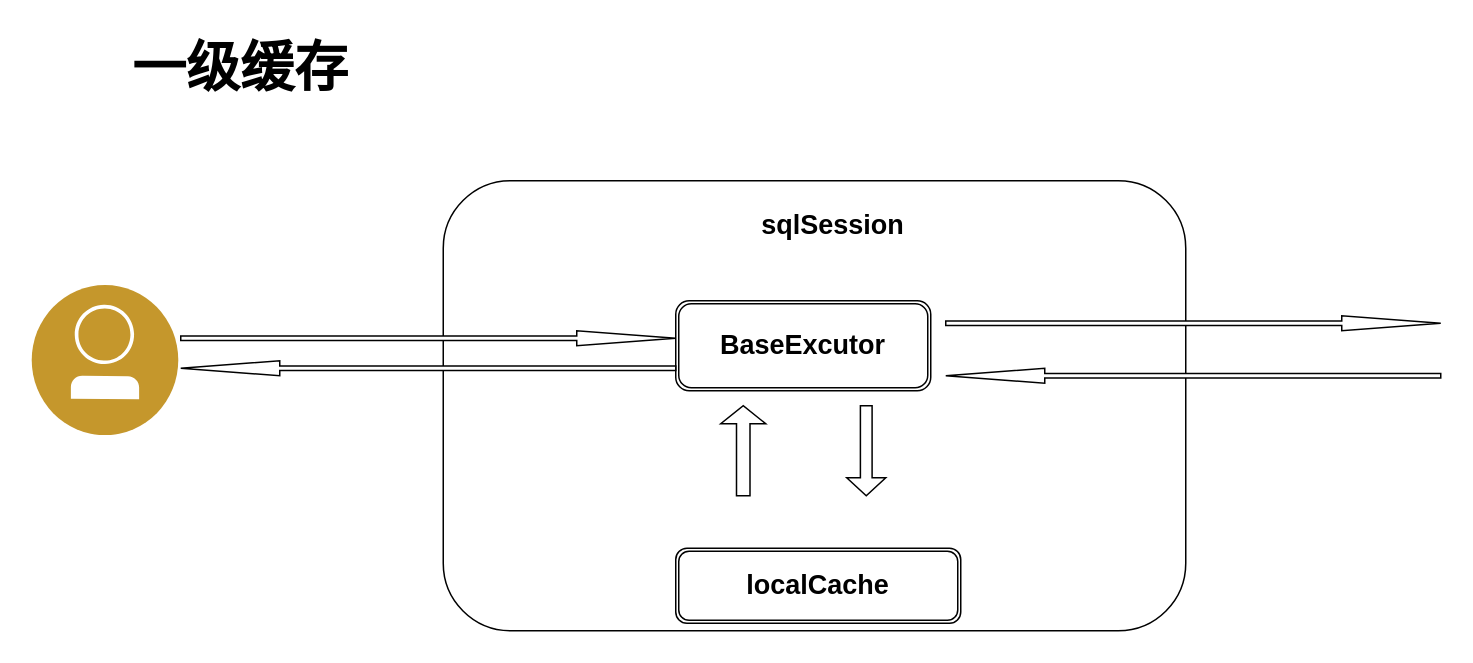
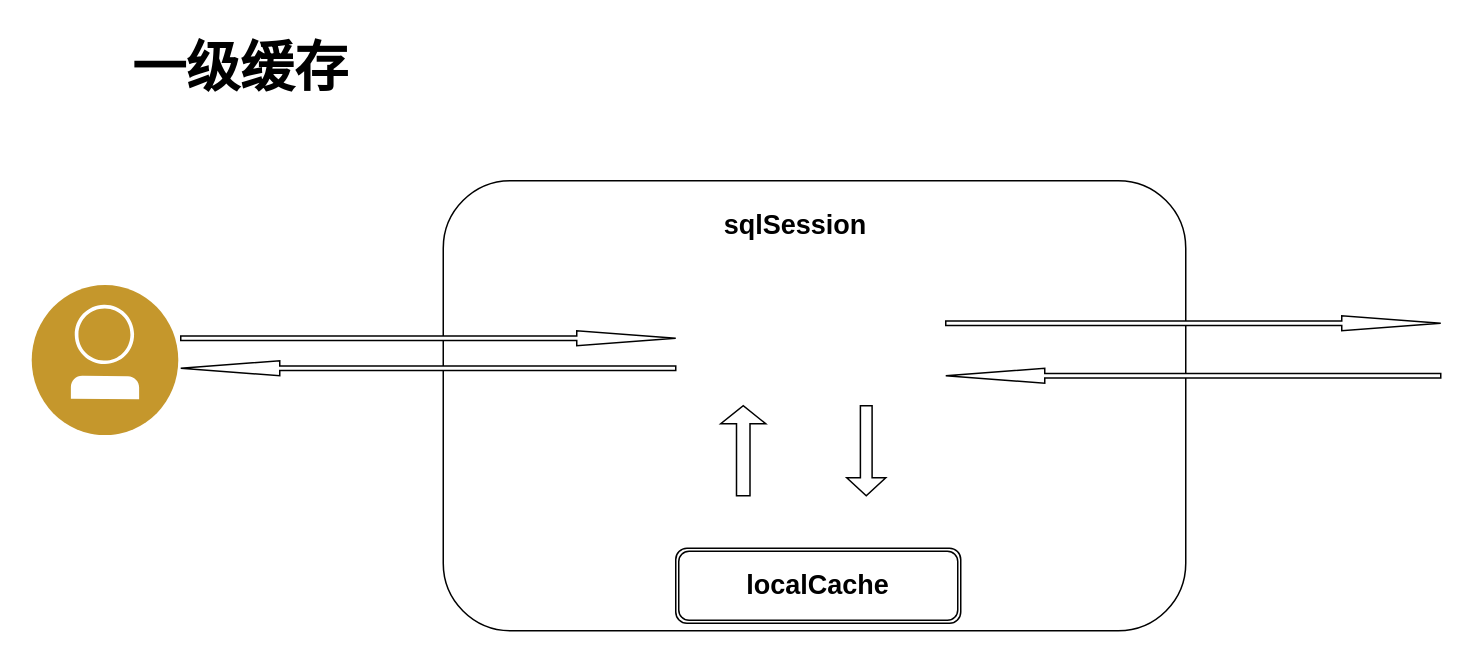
node "sqlSession": moved (833, 226) -> (796, 226)
node "BaseExcutor": removed
